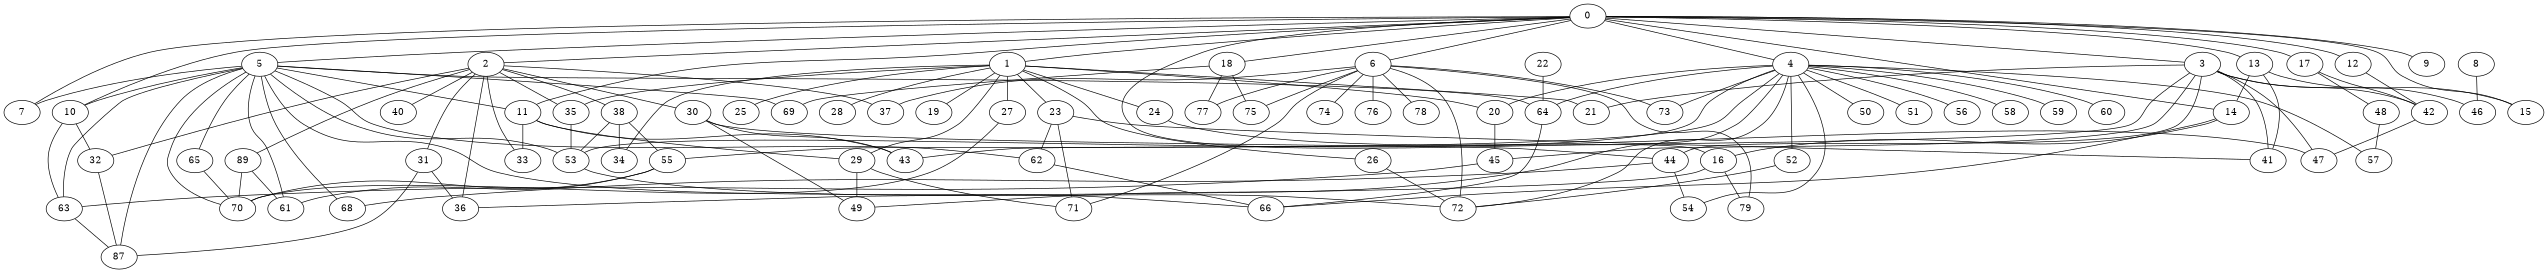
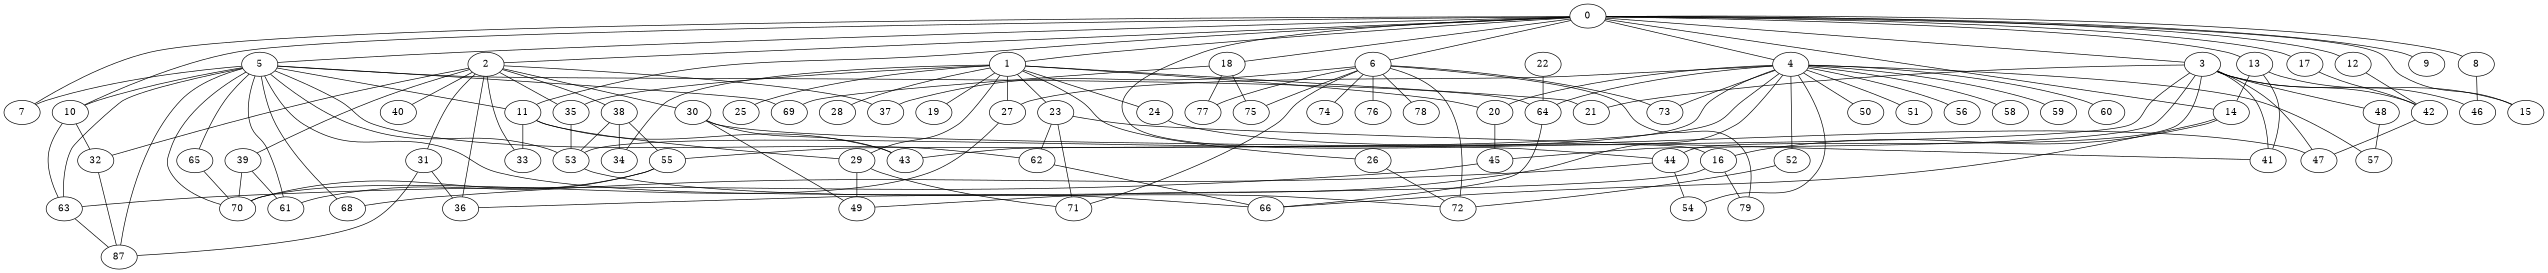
edge "0" -- "8": added
edge "17" -- "48": now "3" -- "48"
node "89": label "89" -> "39"
edge "4" -- "72": now "4" -- "27"
